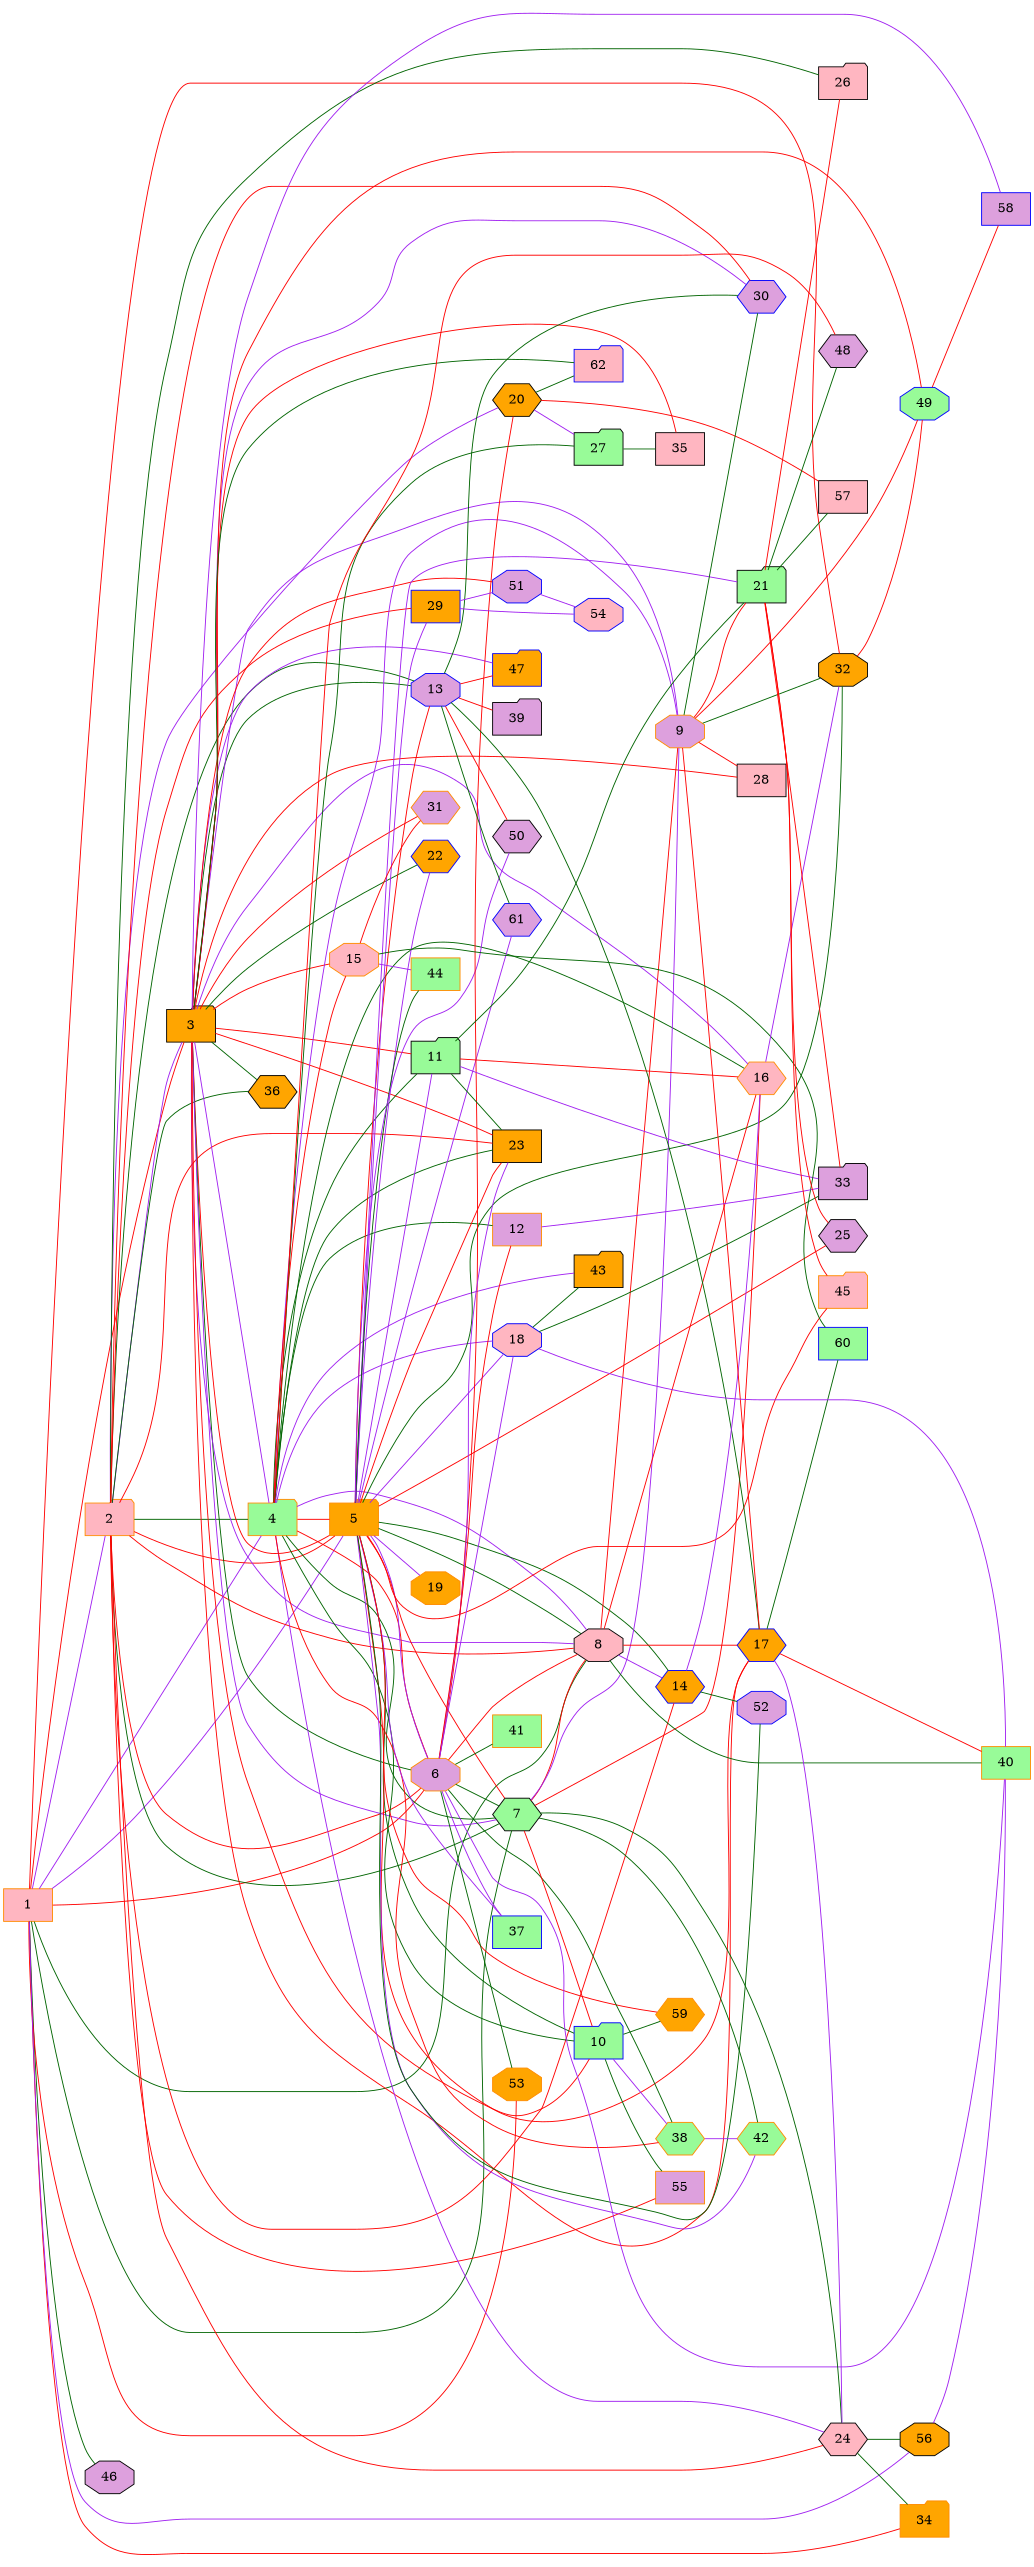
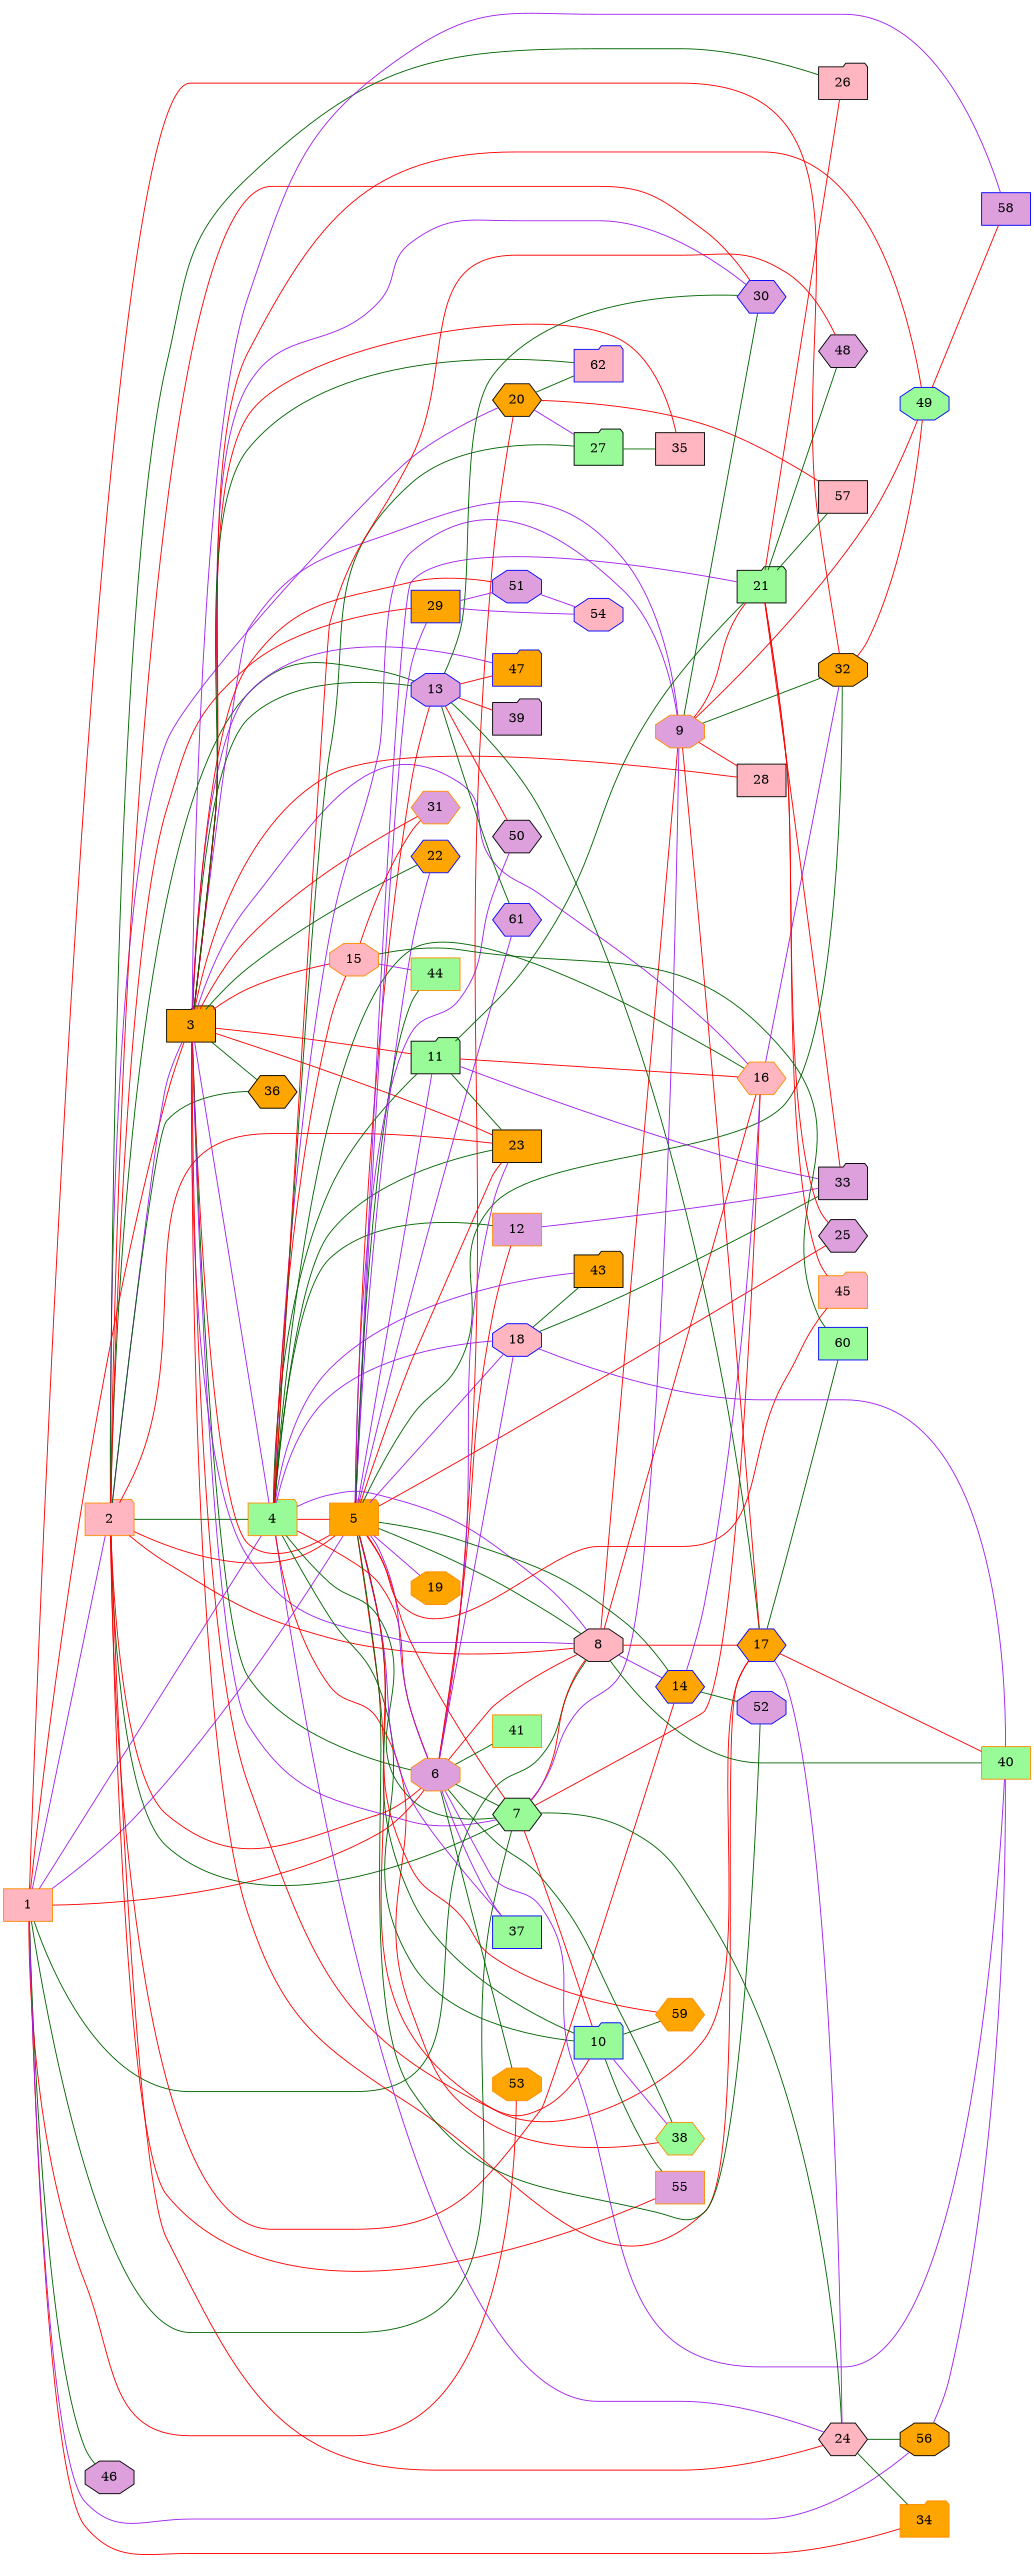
node "42": removed
